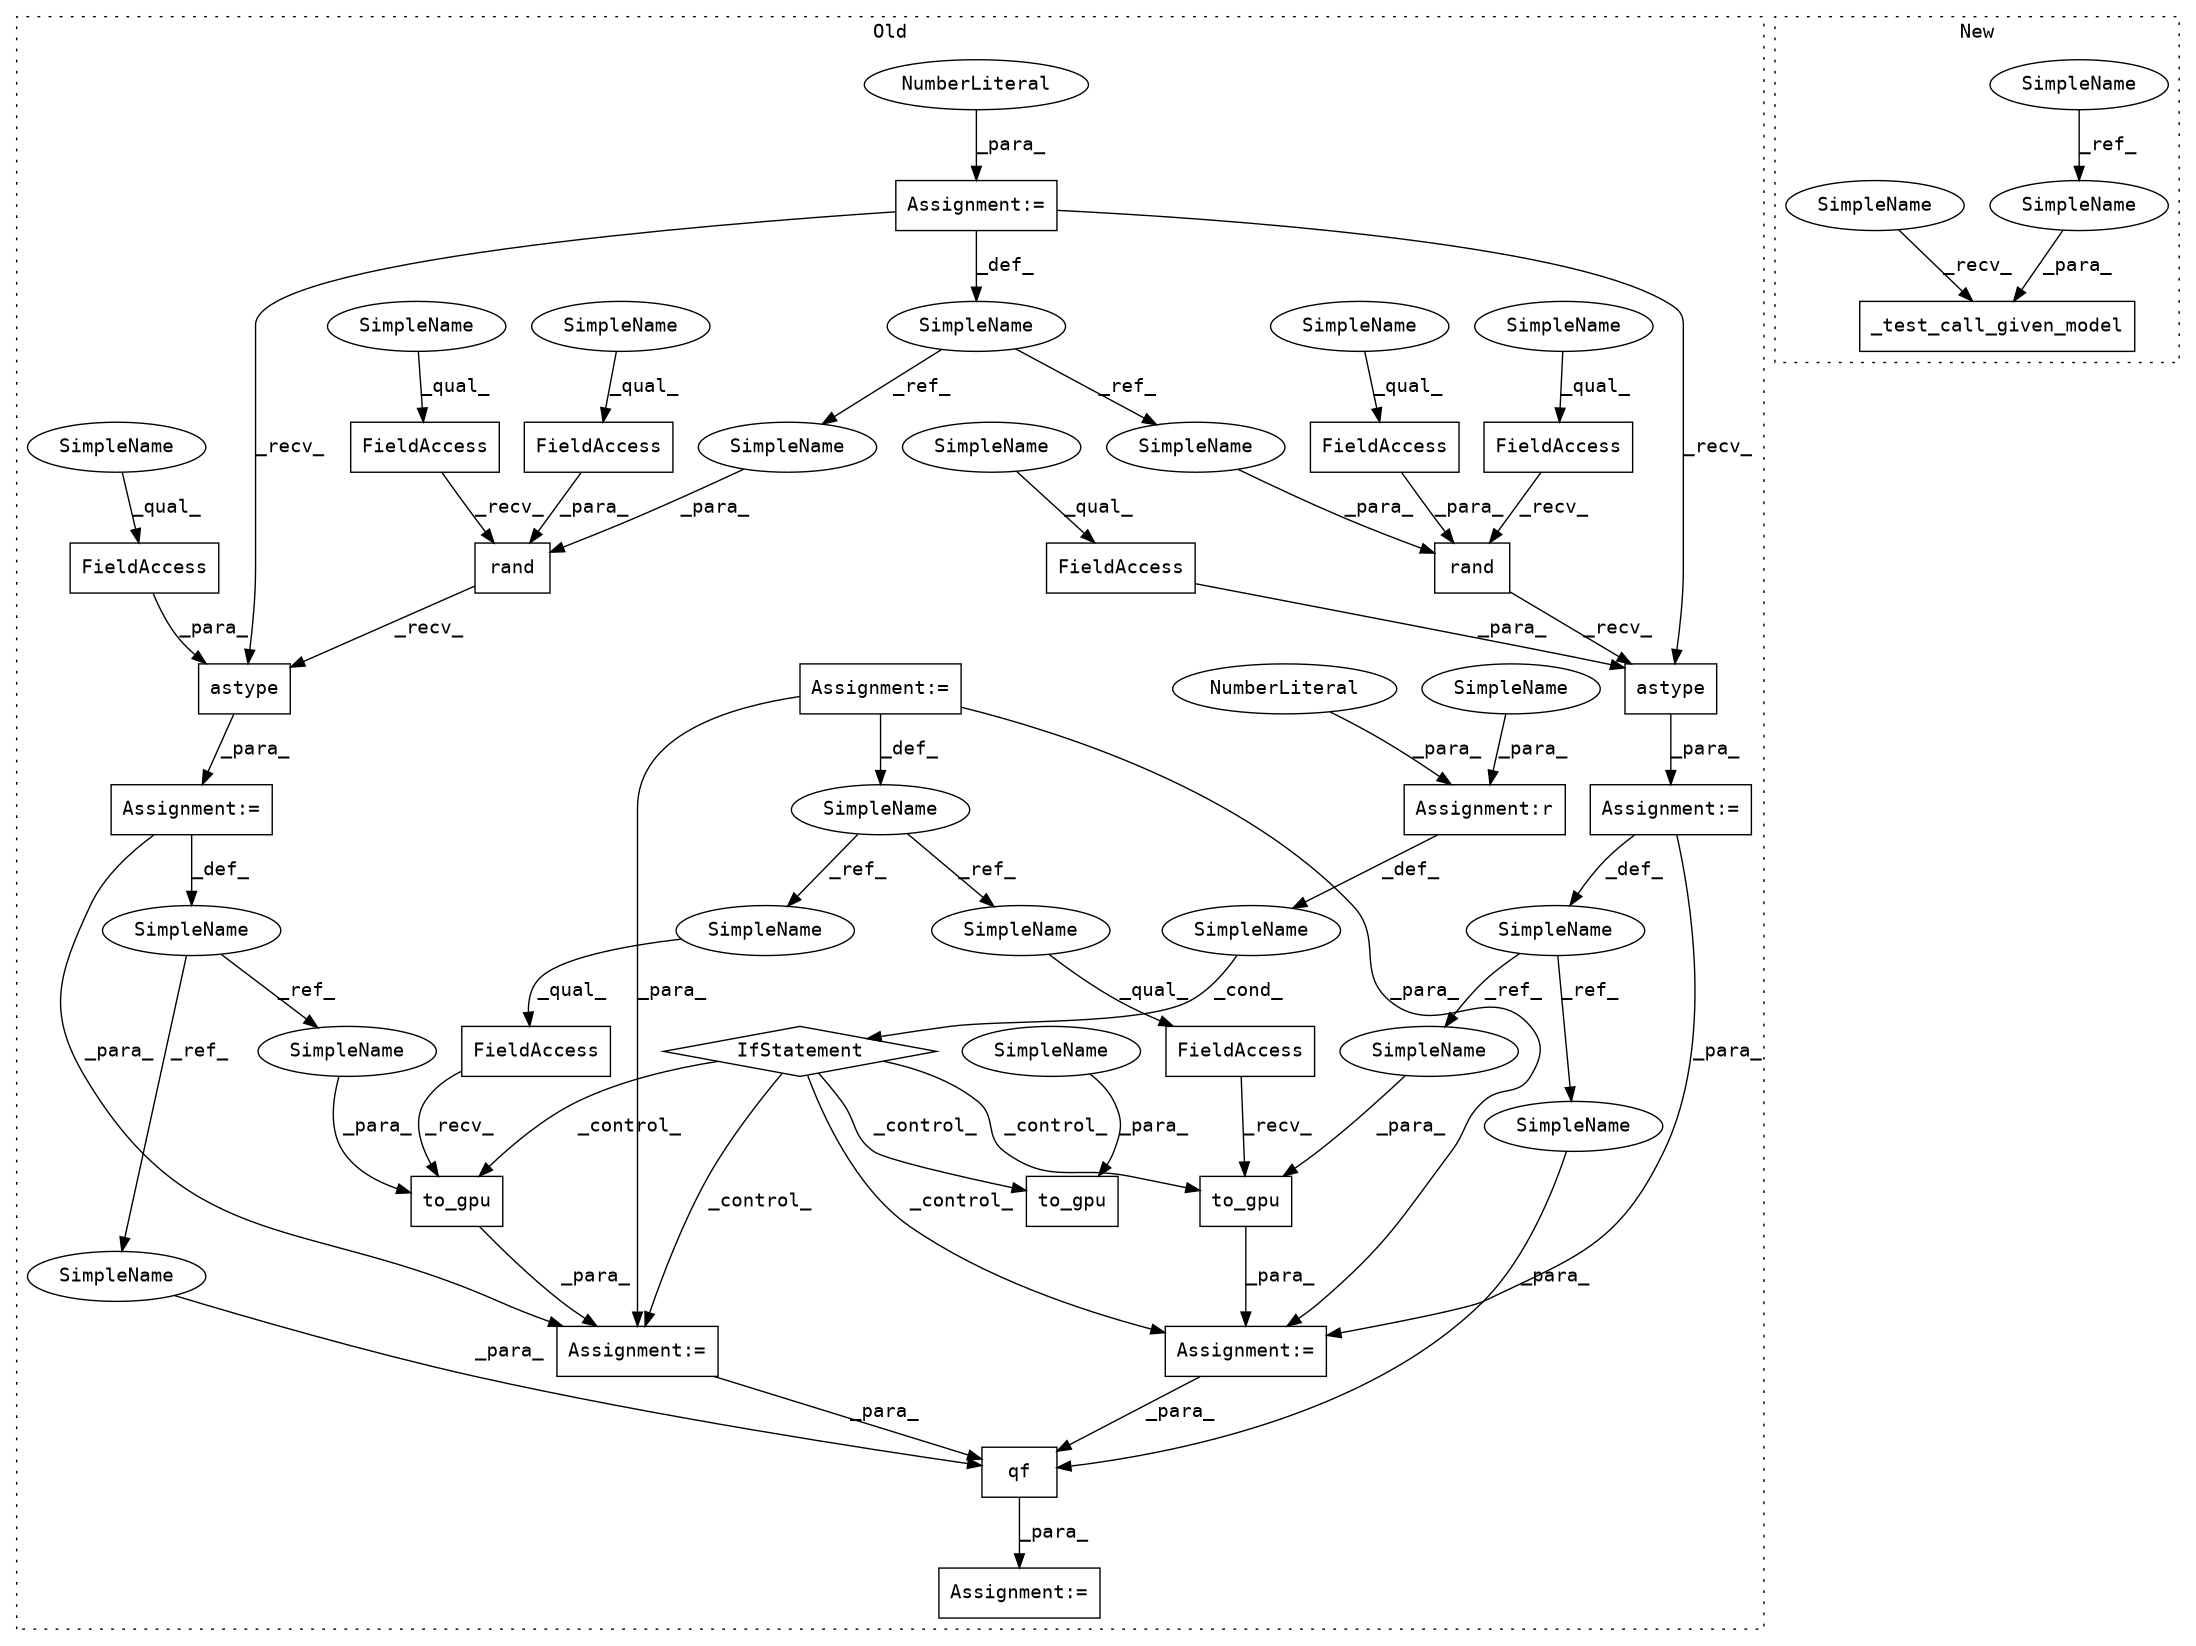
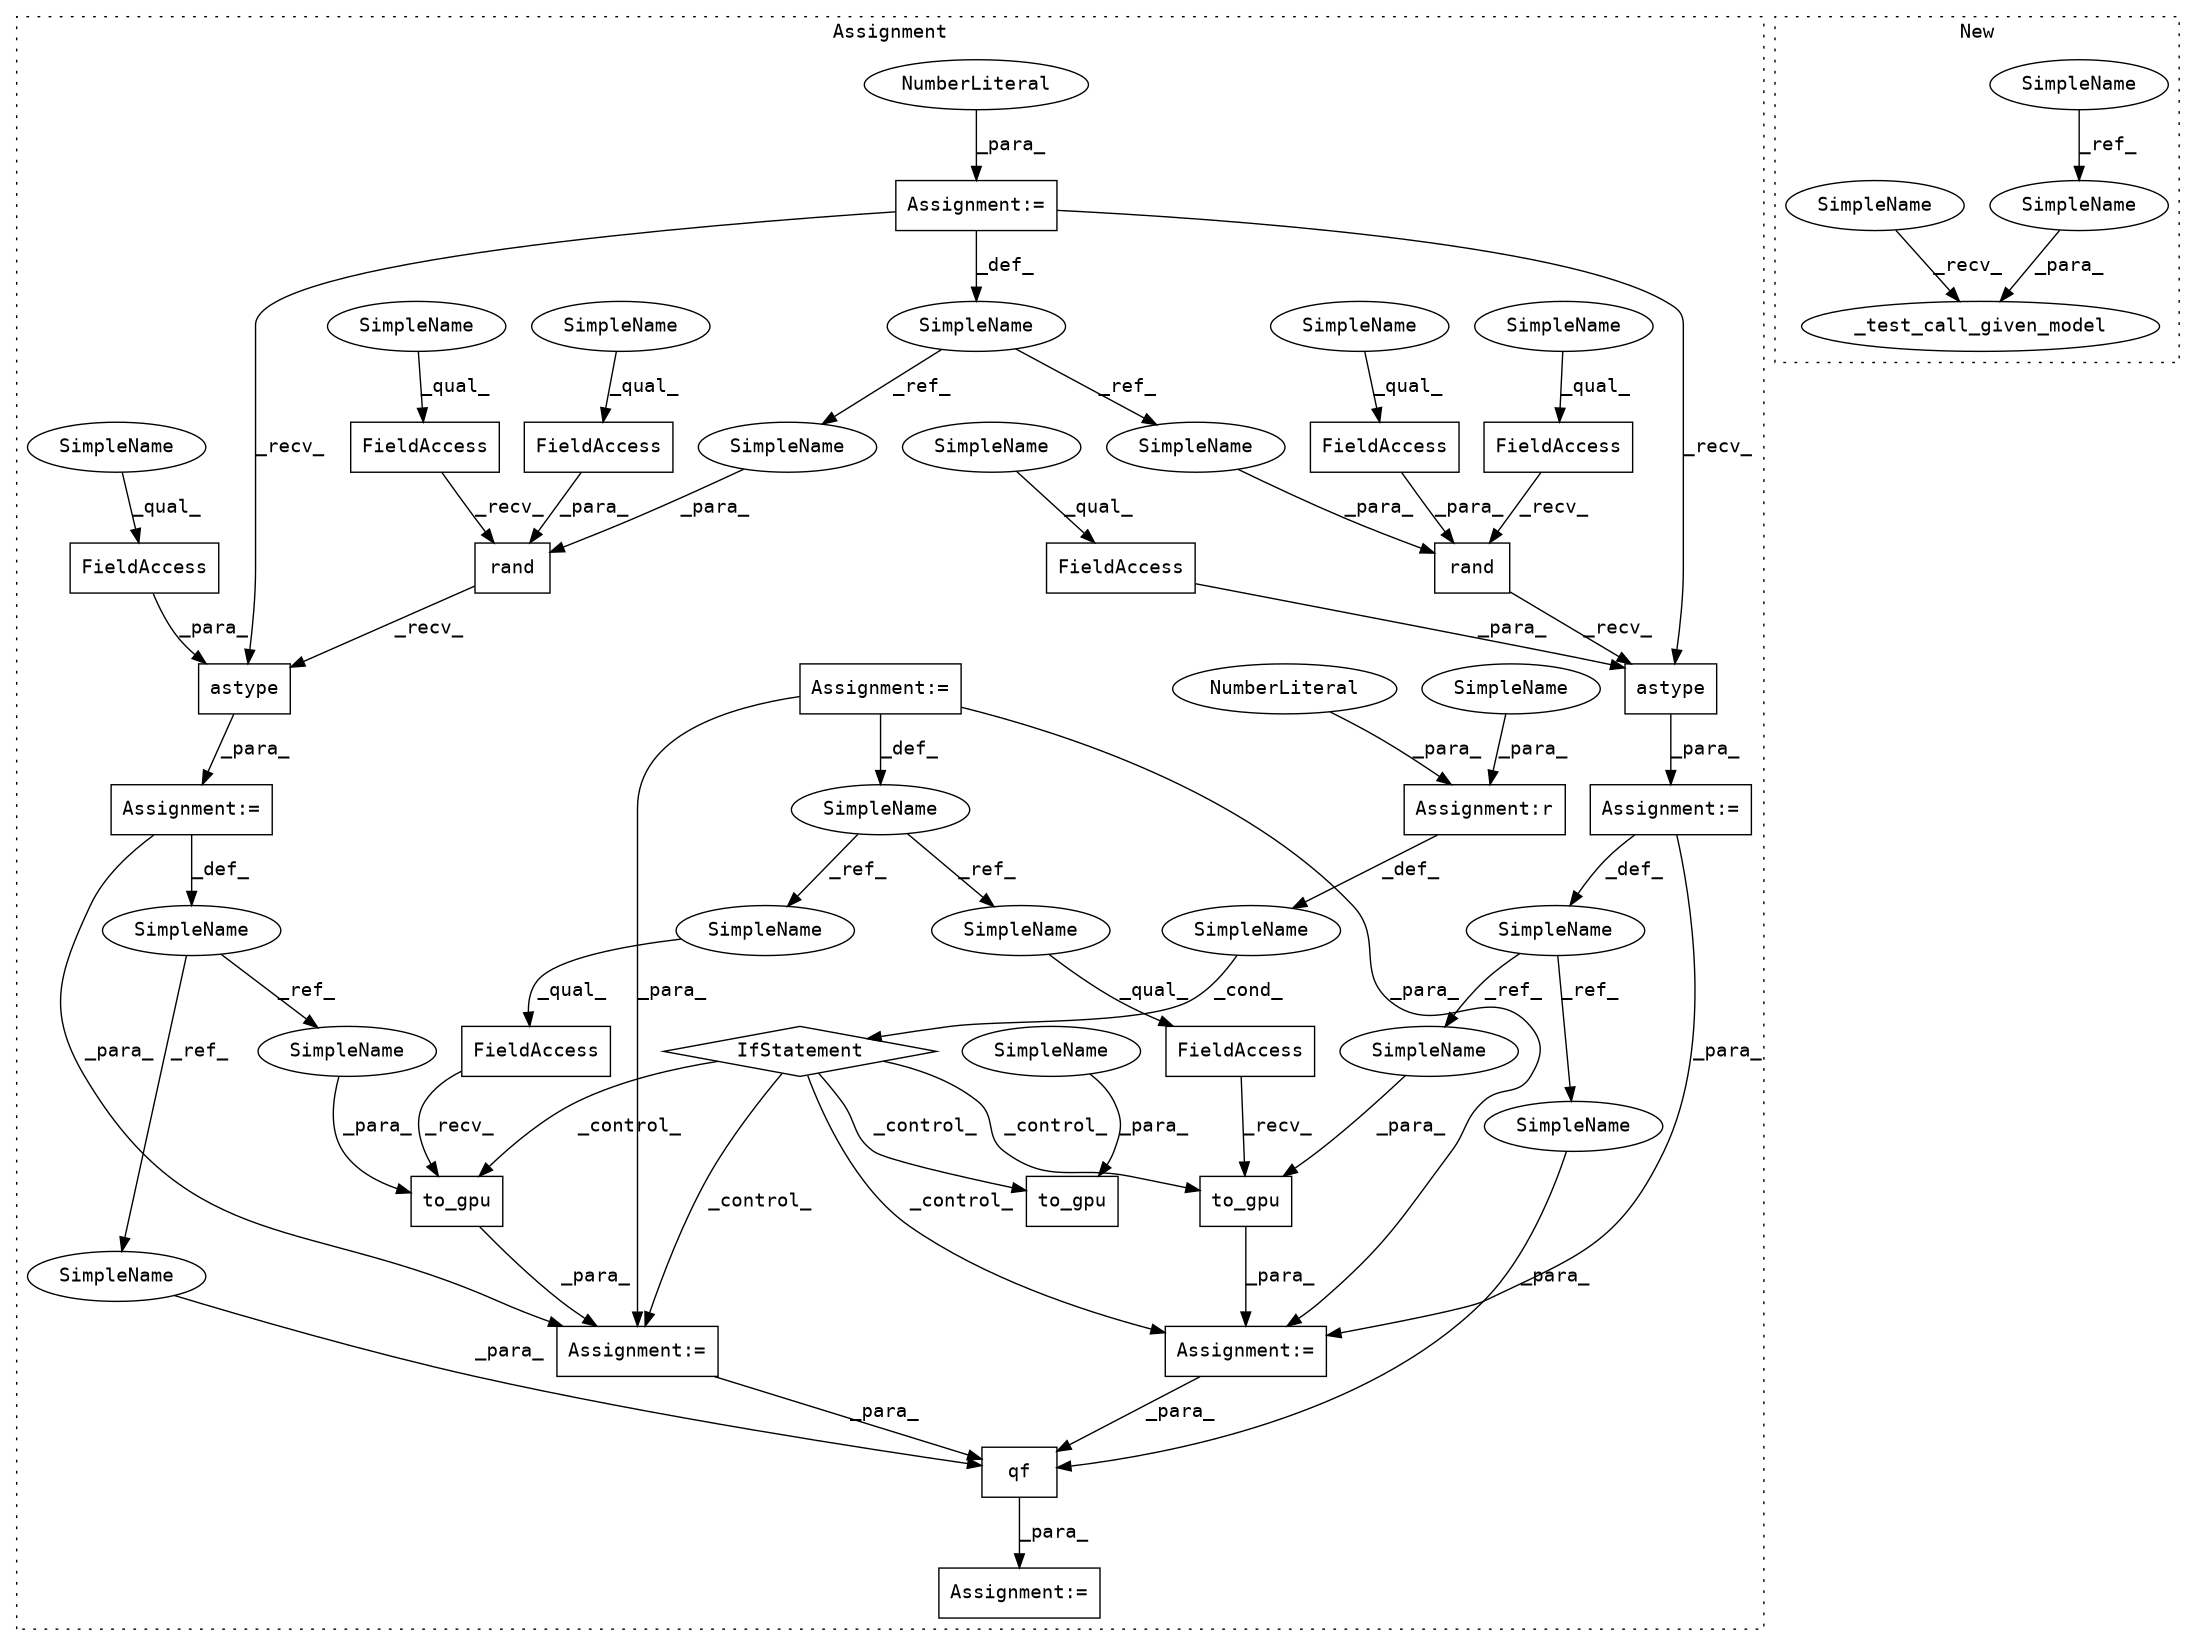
cluster "Old": label "Old" -> "Assignment"
node "_test_call_given_model": shape box -> ellipse
